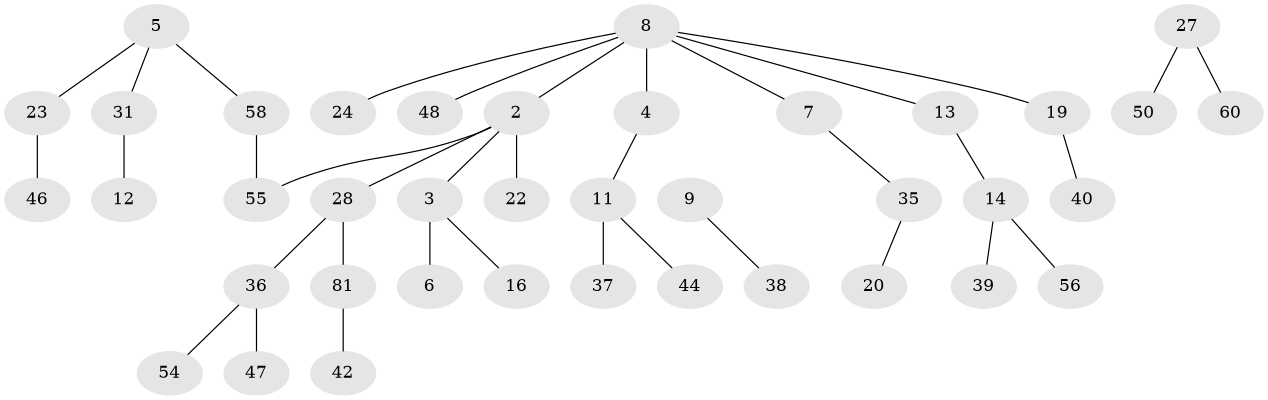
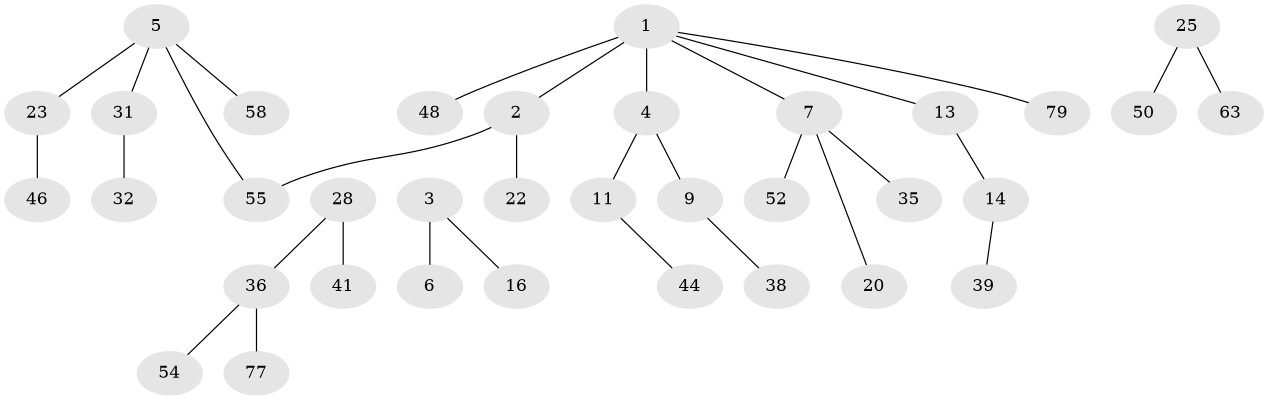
node "8": label "8" -> "1"
node "27": label "27" -> "25"
node "24": removed
node "19": label "19" -> "79"
node "60": label "60" -> "63"
edge "2" -- "3": removed
edge "58" -- "55": now "5" -- "55"
edge "2" -- "28": removed
edge "4" -- "9": added
node "12": label "12" -> "32"
node "52": added
node "40": removed
edge "35" -- "20": now "7" -- "20"
node "81": label "81" -> "41"
node "37": removed
node "56": removed
node "47": label "47" -> "77"
node "42": removed
